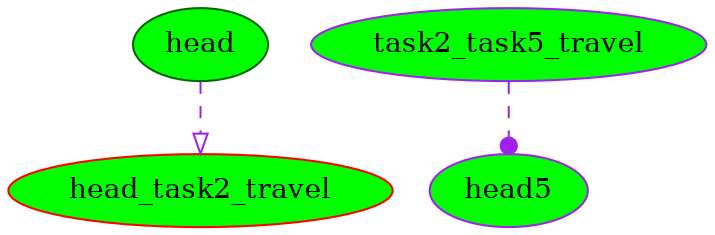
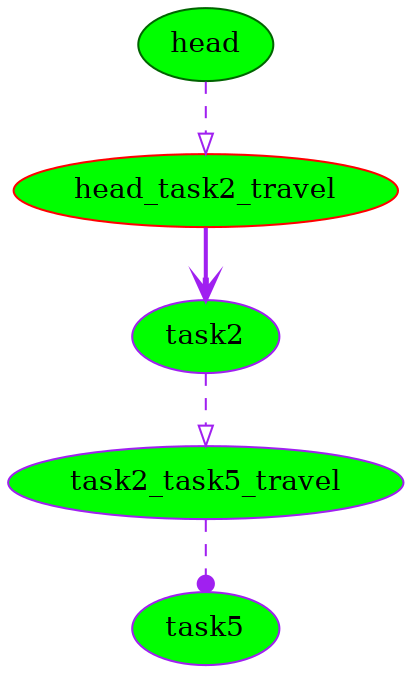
node "head5": label "head5" -> "task5"
node "task2": added
